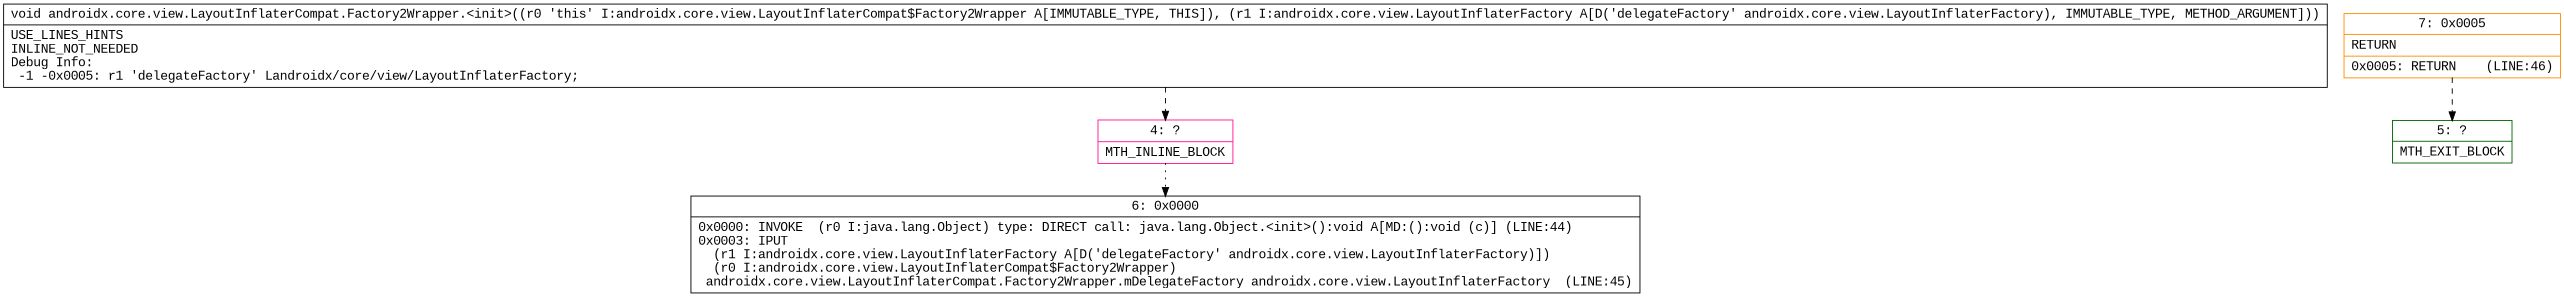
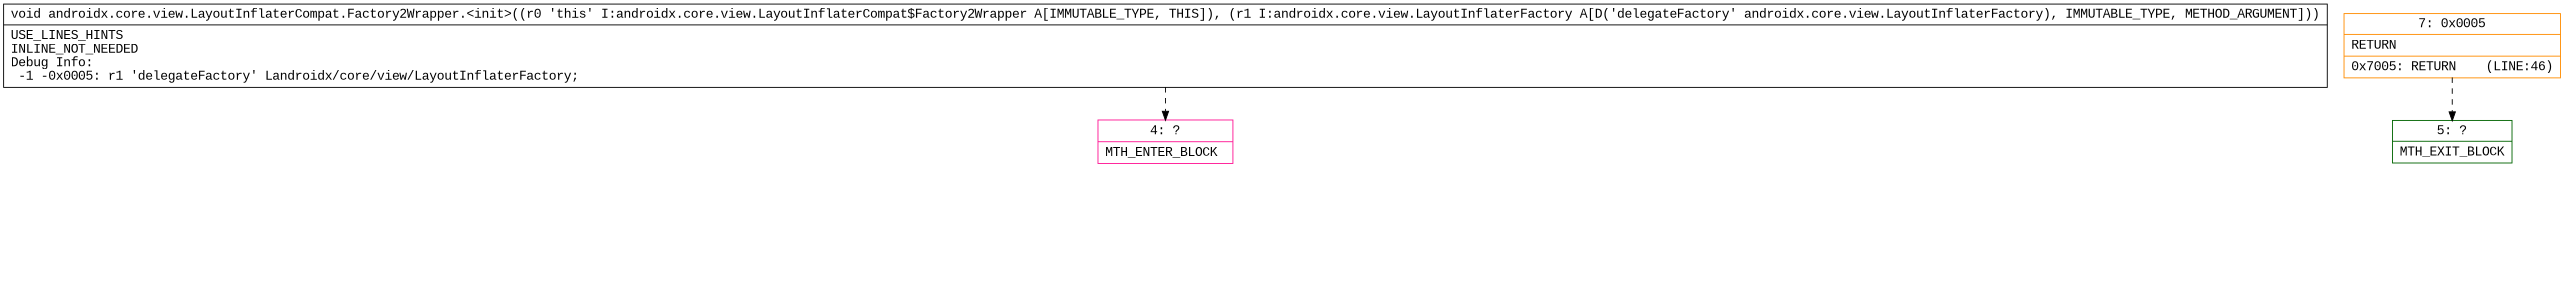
node "7: 0x0005": text "0x0005: RETURN    (LINE:46)" -> "0x7005: RETURN    (LINE:46)"
node "4: ?": text "MTH_INLINE_BLOCK" -> "MTH_ENTER_BLOCK"
node "6: 0x0000": removed
